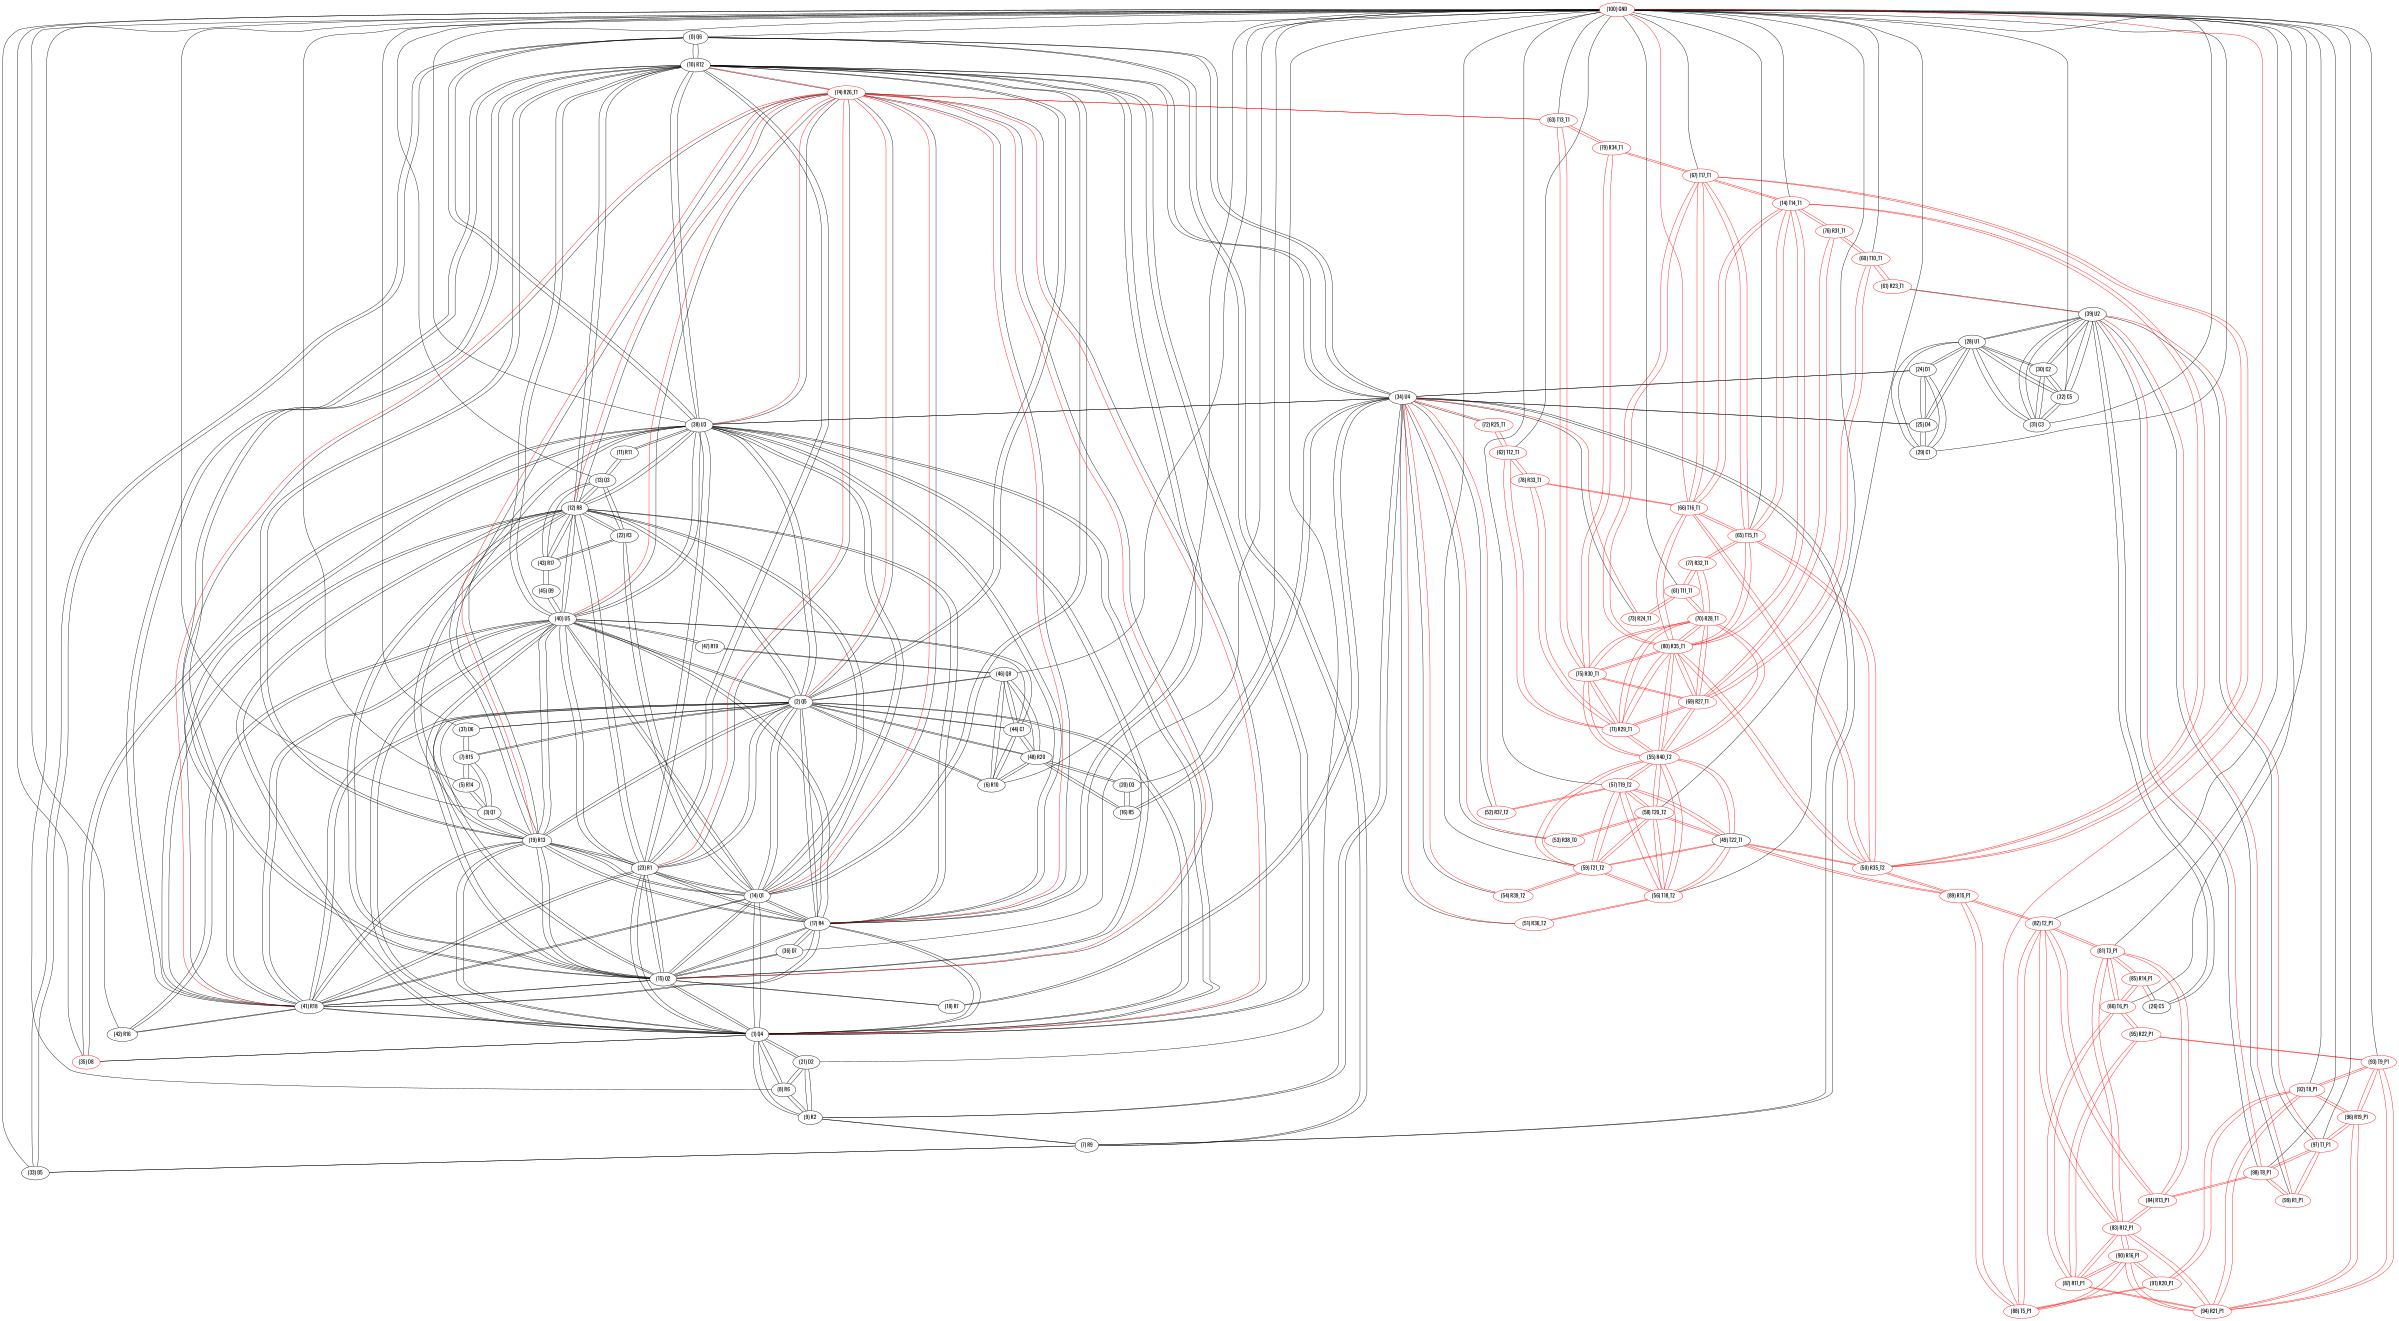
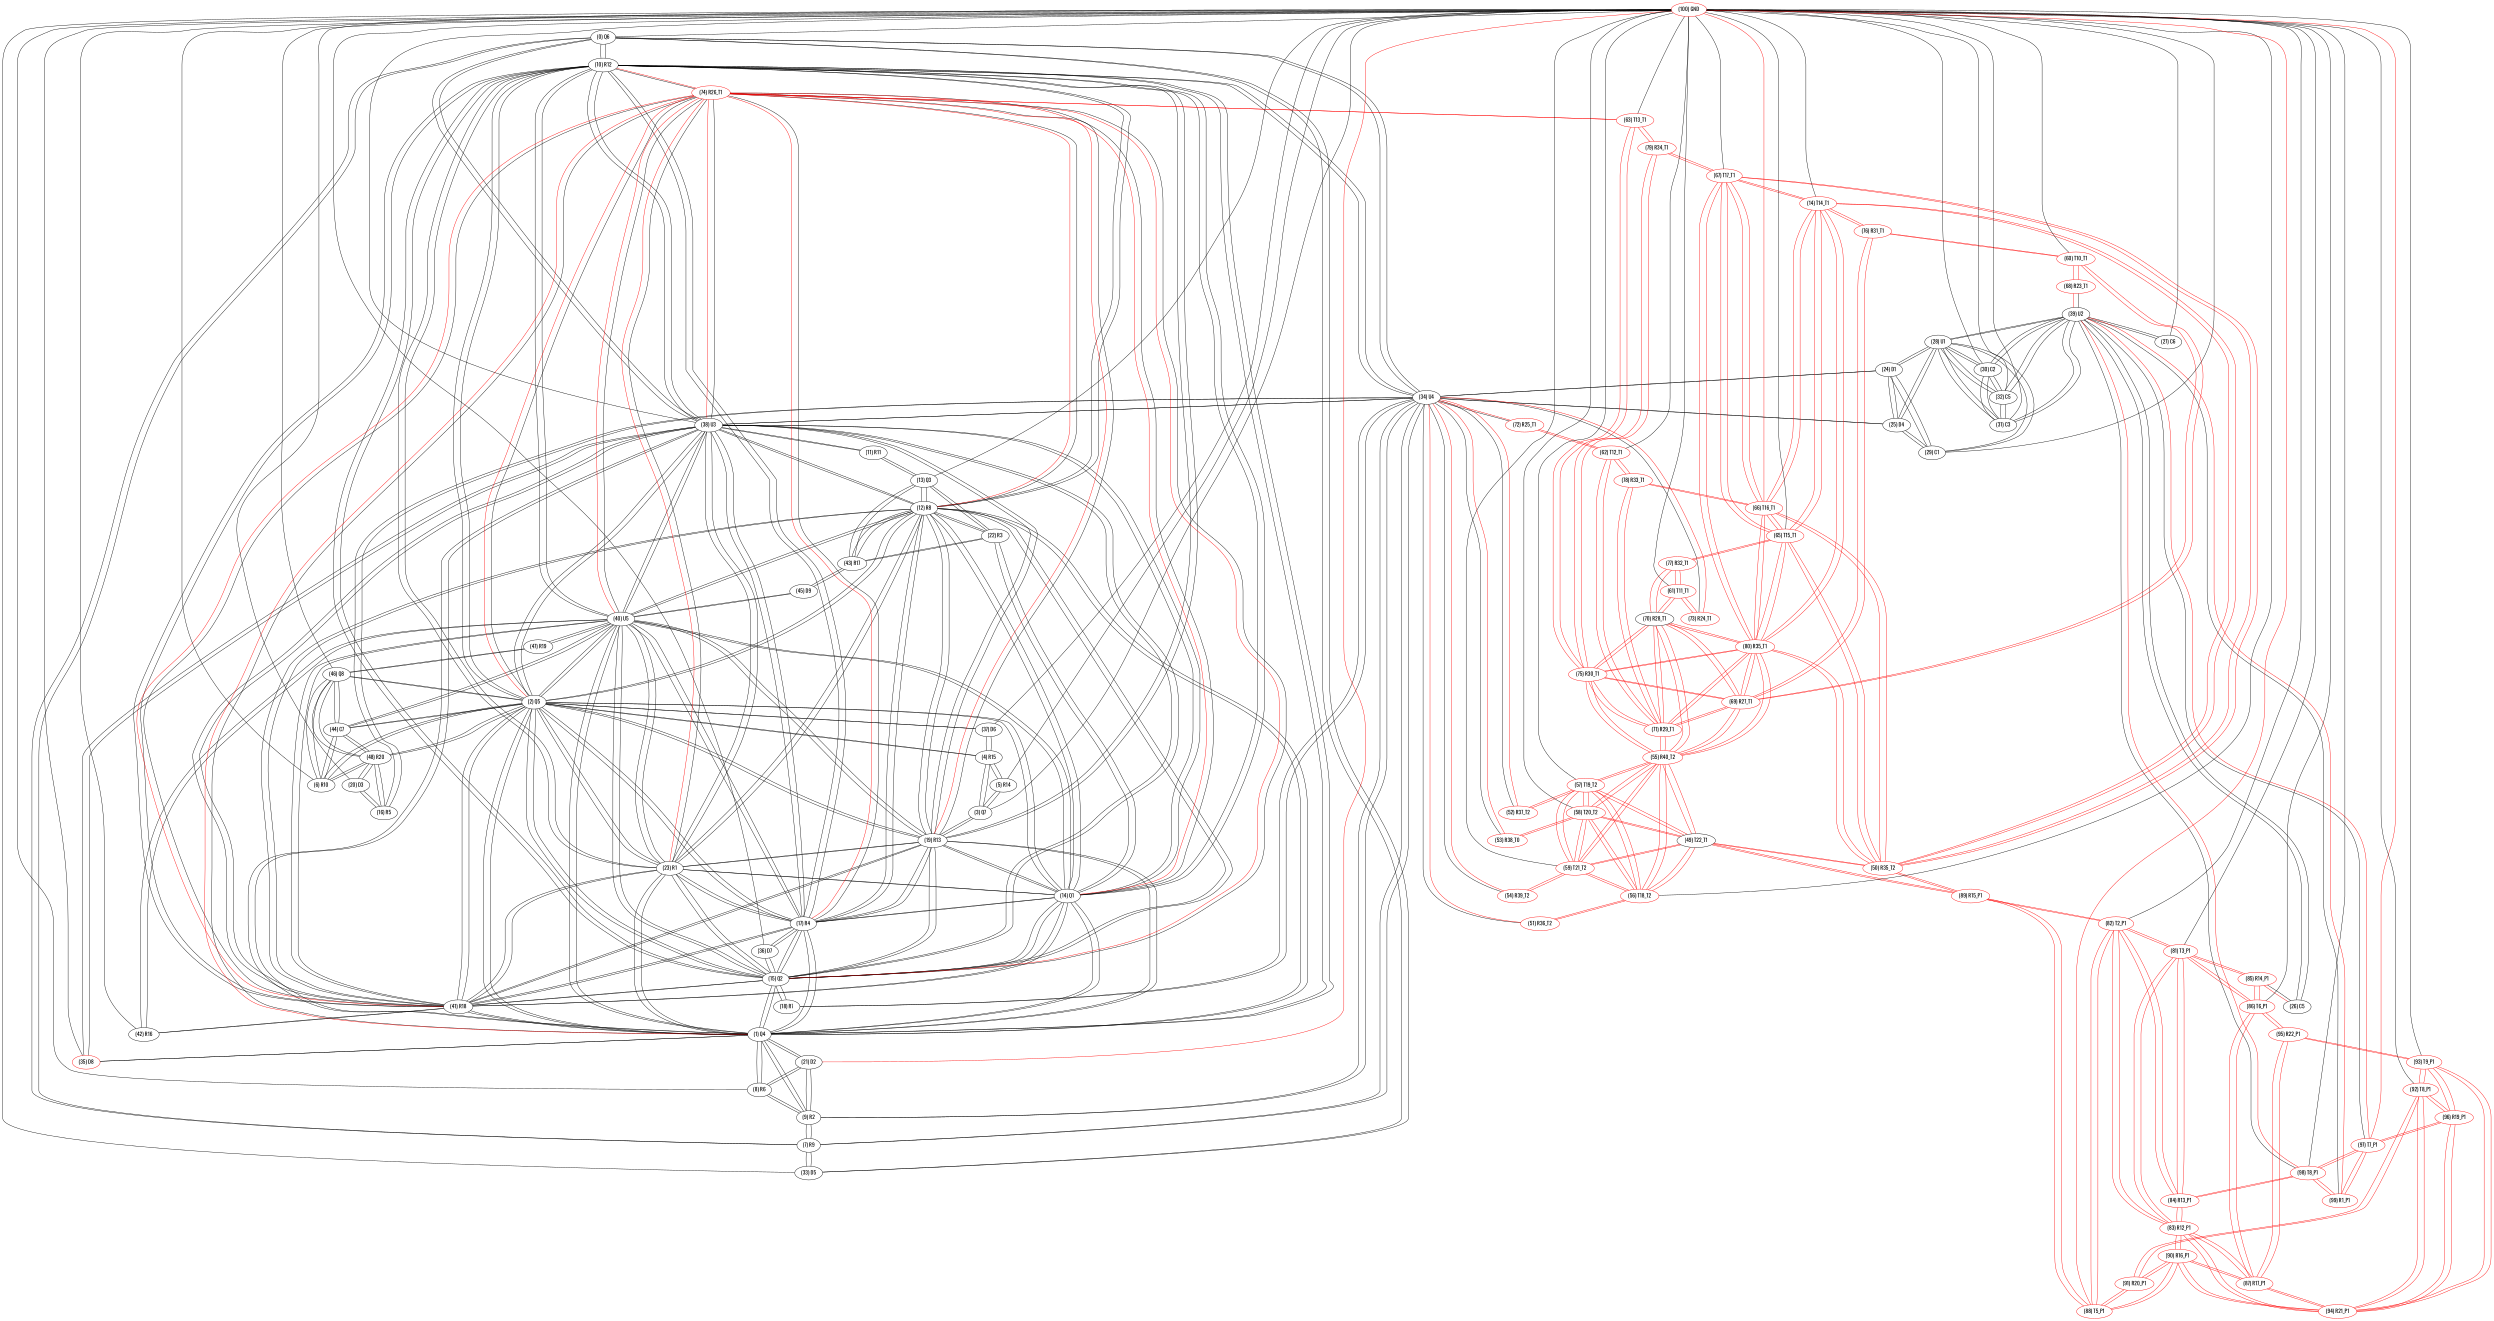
edge "(100) GND" -- "(30) C2": added
edge "(100) GND" -- "(97) T7_P1": color black -> red
node "(61) R23_T1": label "(61) R23_T1" -> "(68) R23_T1"
node "(27) C6": added
node "(70) R28_T1": color red -> black
edge "(100) GND" -- "(21) D2": color black -> red
node "(7) R15": label "(7) R15" -> "(4) R15"
